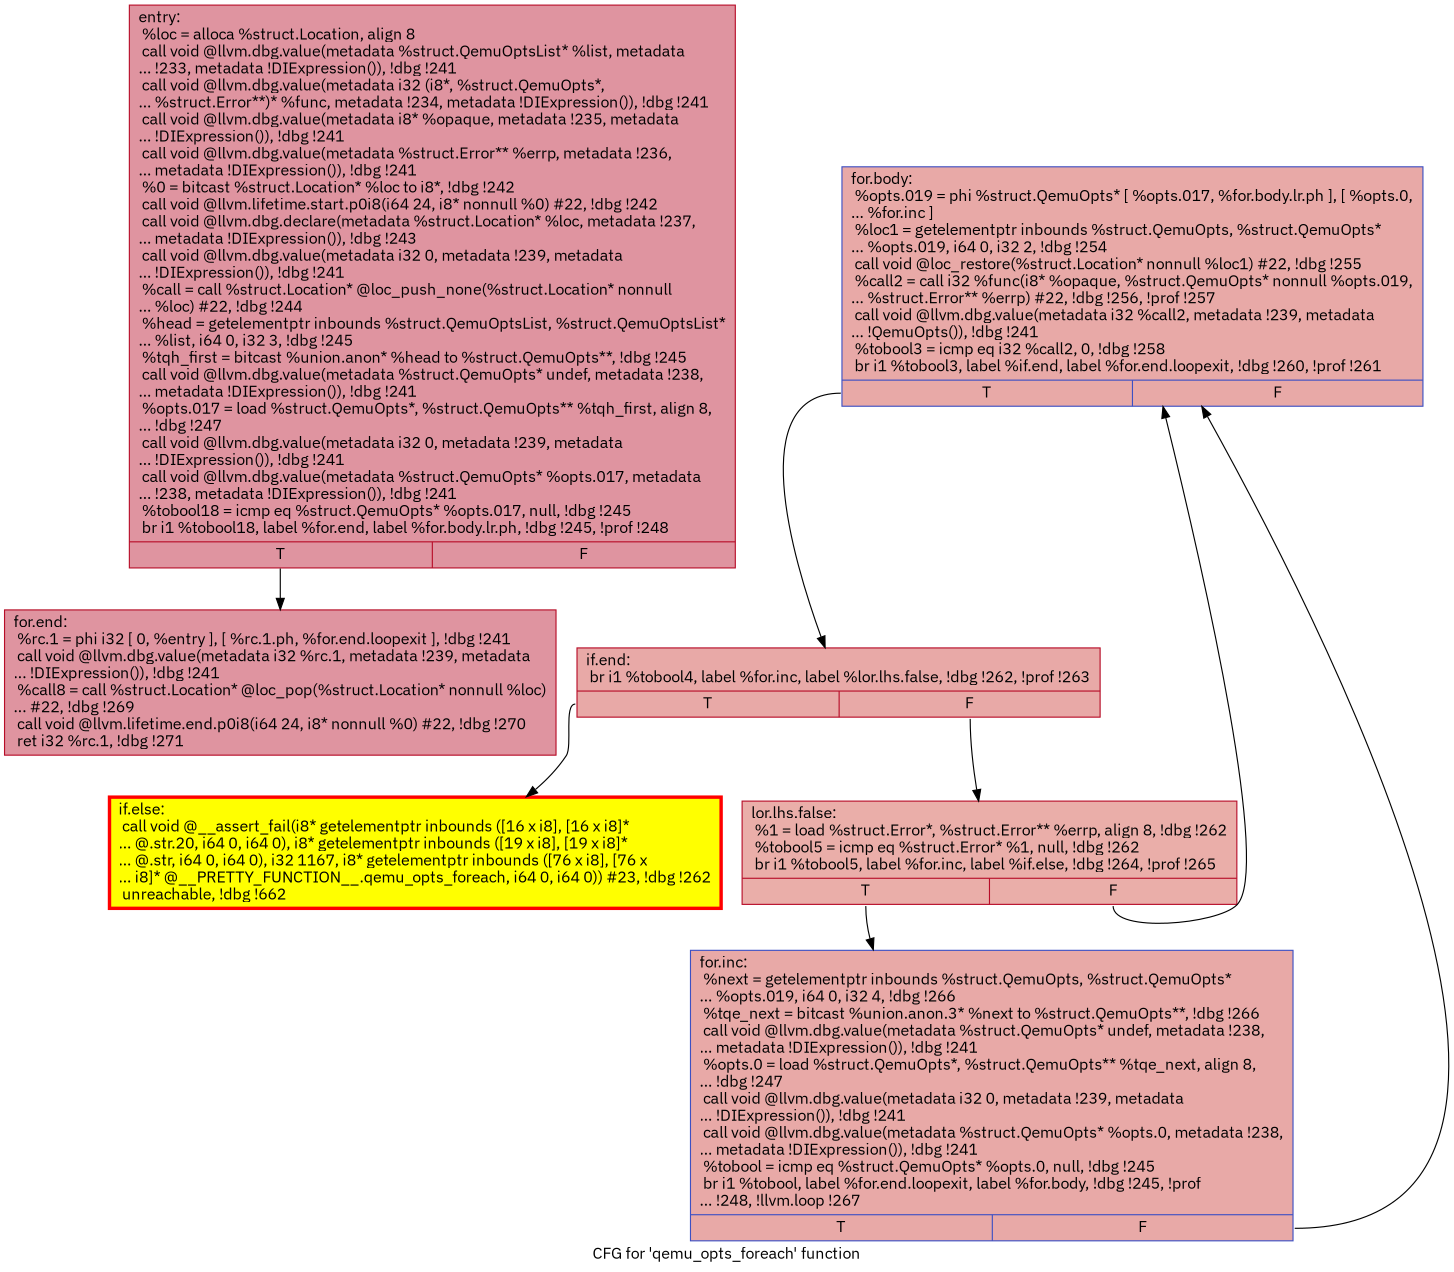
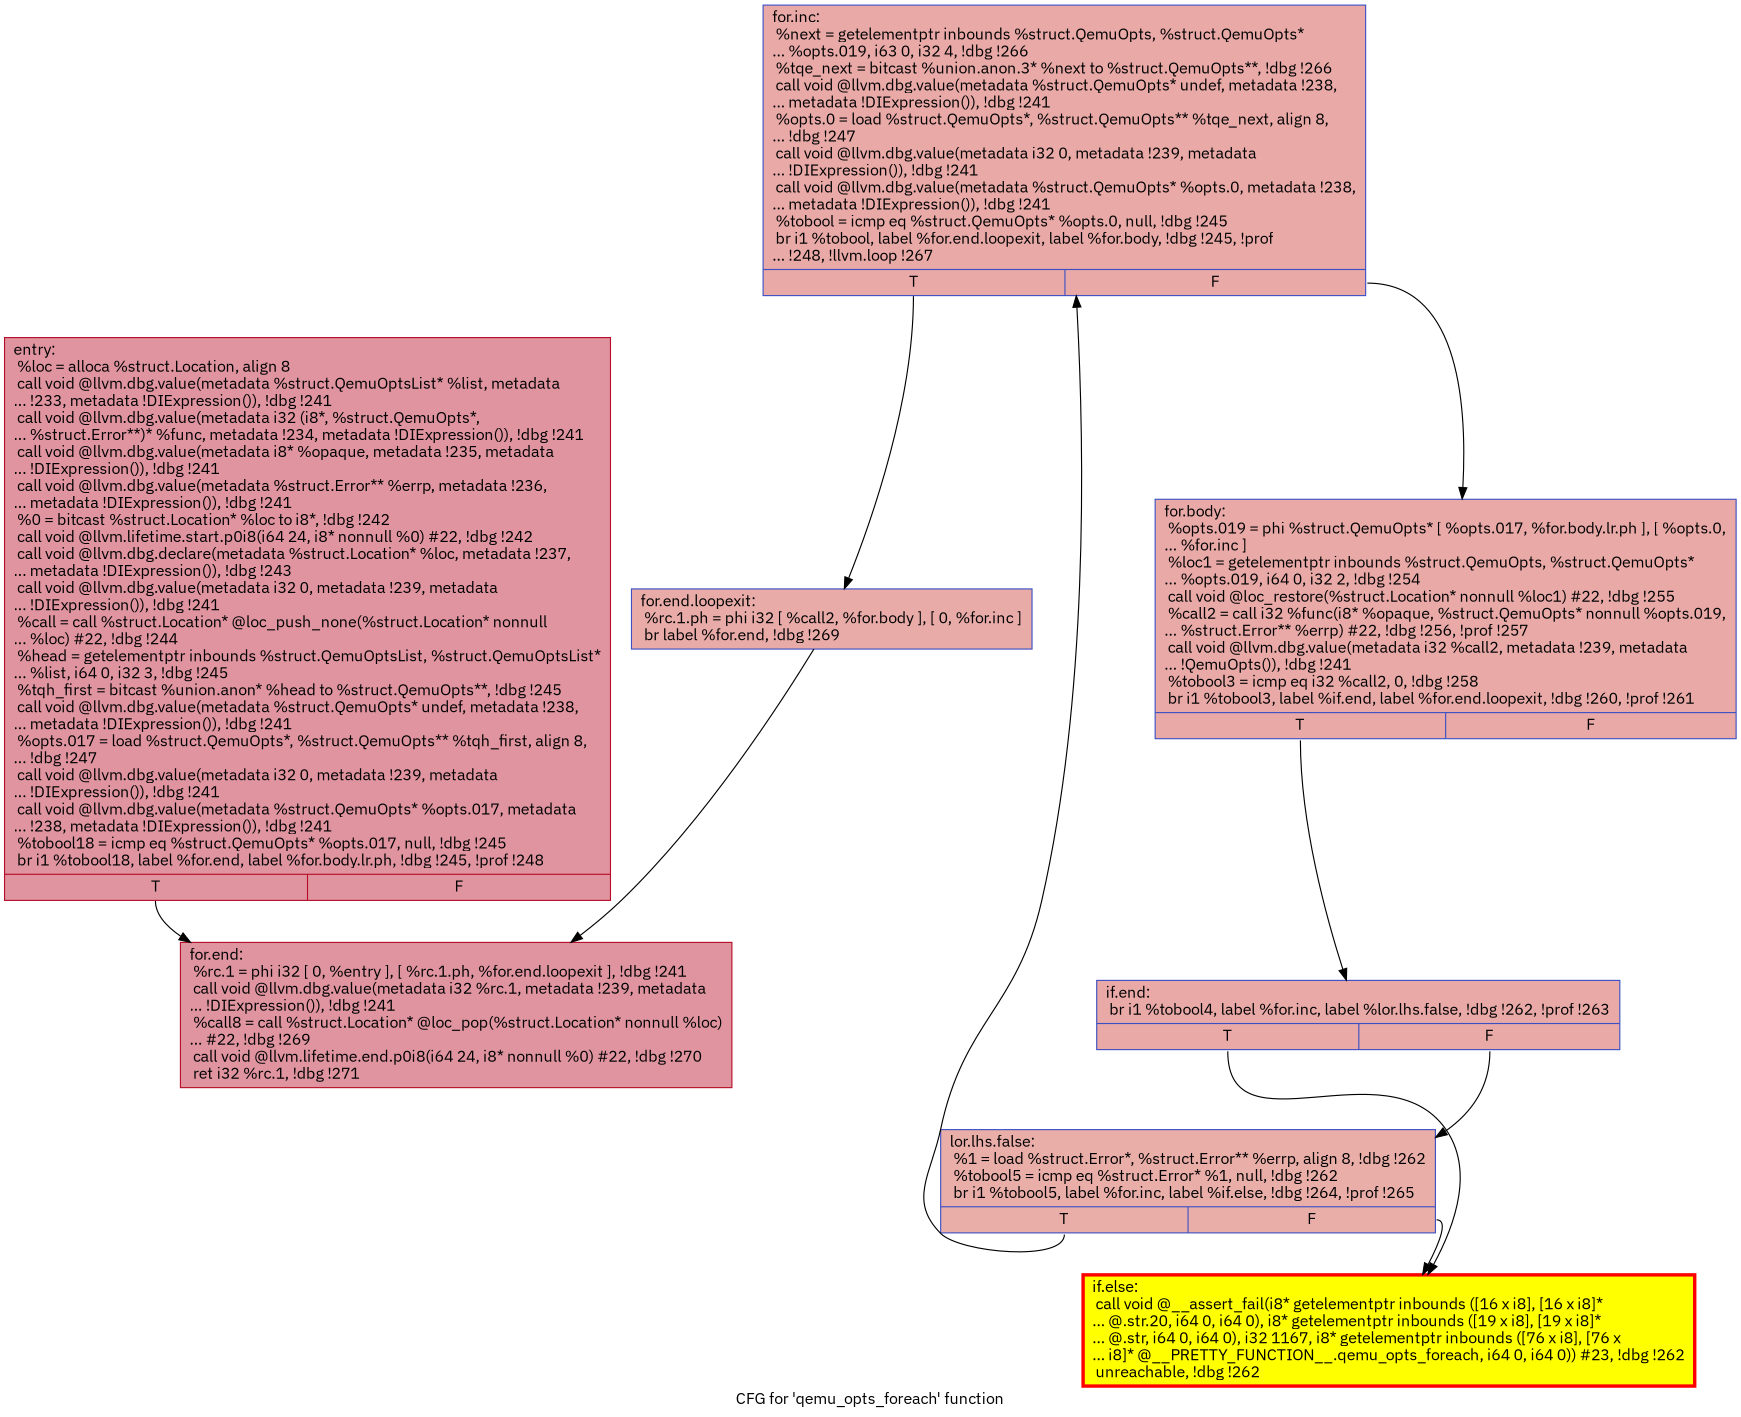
node "for.end.loopexit:": added
node "if.end:": color #b70d28ff -> #3d50c3ff
edge "lor.lhs.false:" -> "for.body:": now "lor.lhs.false:" -> "if.else:"
node "lor.lhs.false:": color #b70d28ff -> #3d50c3ff
node "if.else:": text "unreachable, !dbg !662" -> "unreachable, !dbg !262"
node "for.inc:": text "... %opts.019, i64 0, i32 4, !dbg !266" -> "... %opts.019, i63 0, i32 4, !dbg !266"
